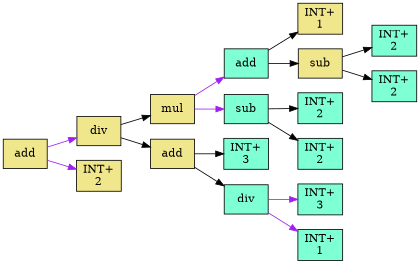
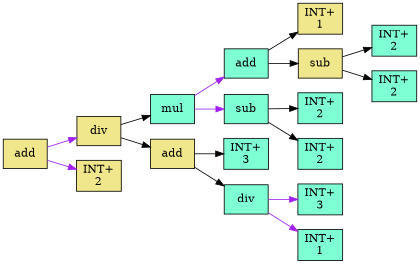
node "mul": fillcolor khaki -> aquamarine
